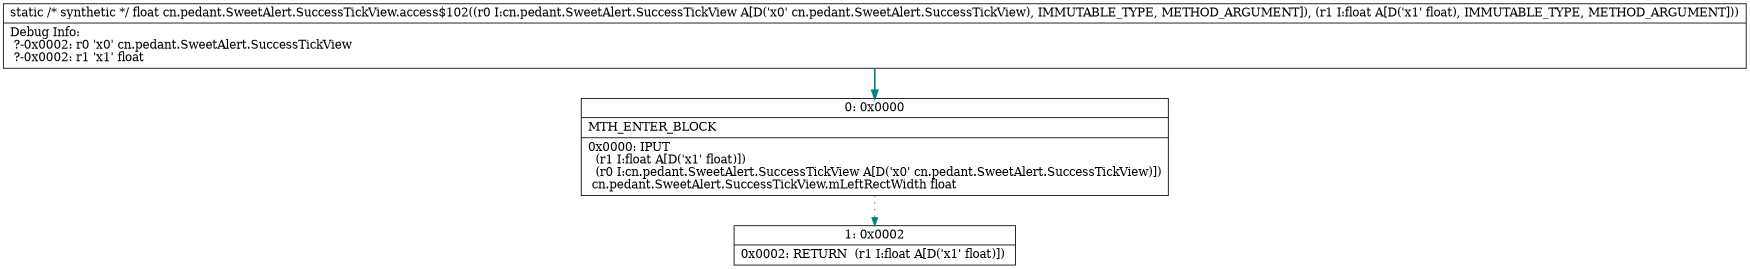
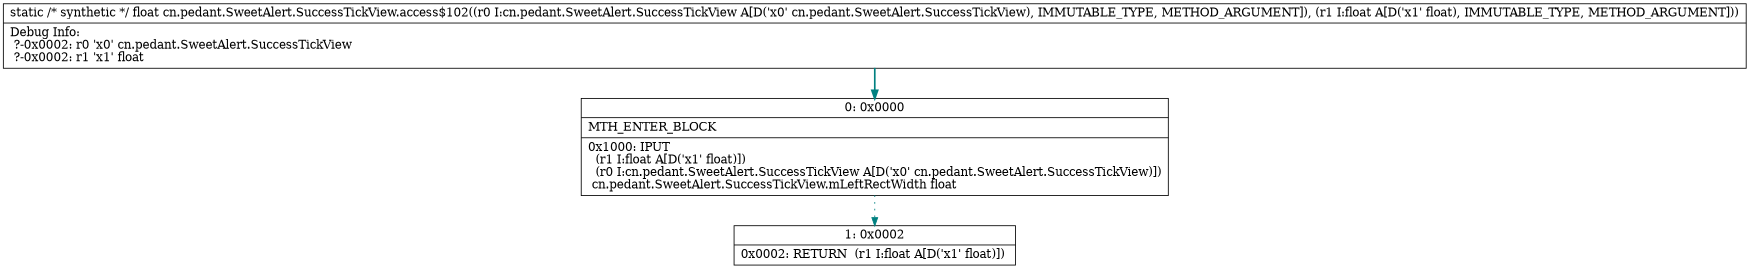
node "0: 0x0000": text "0x0000: IPUT" -> "0x1000: IPUT"
